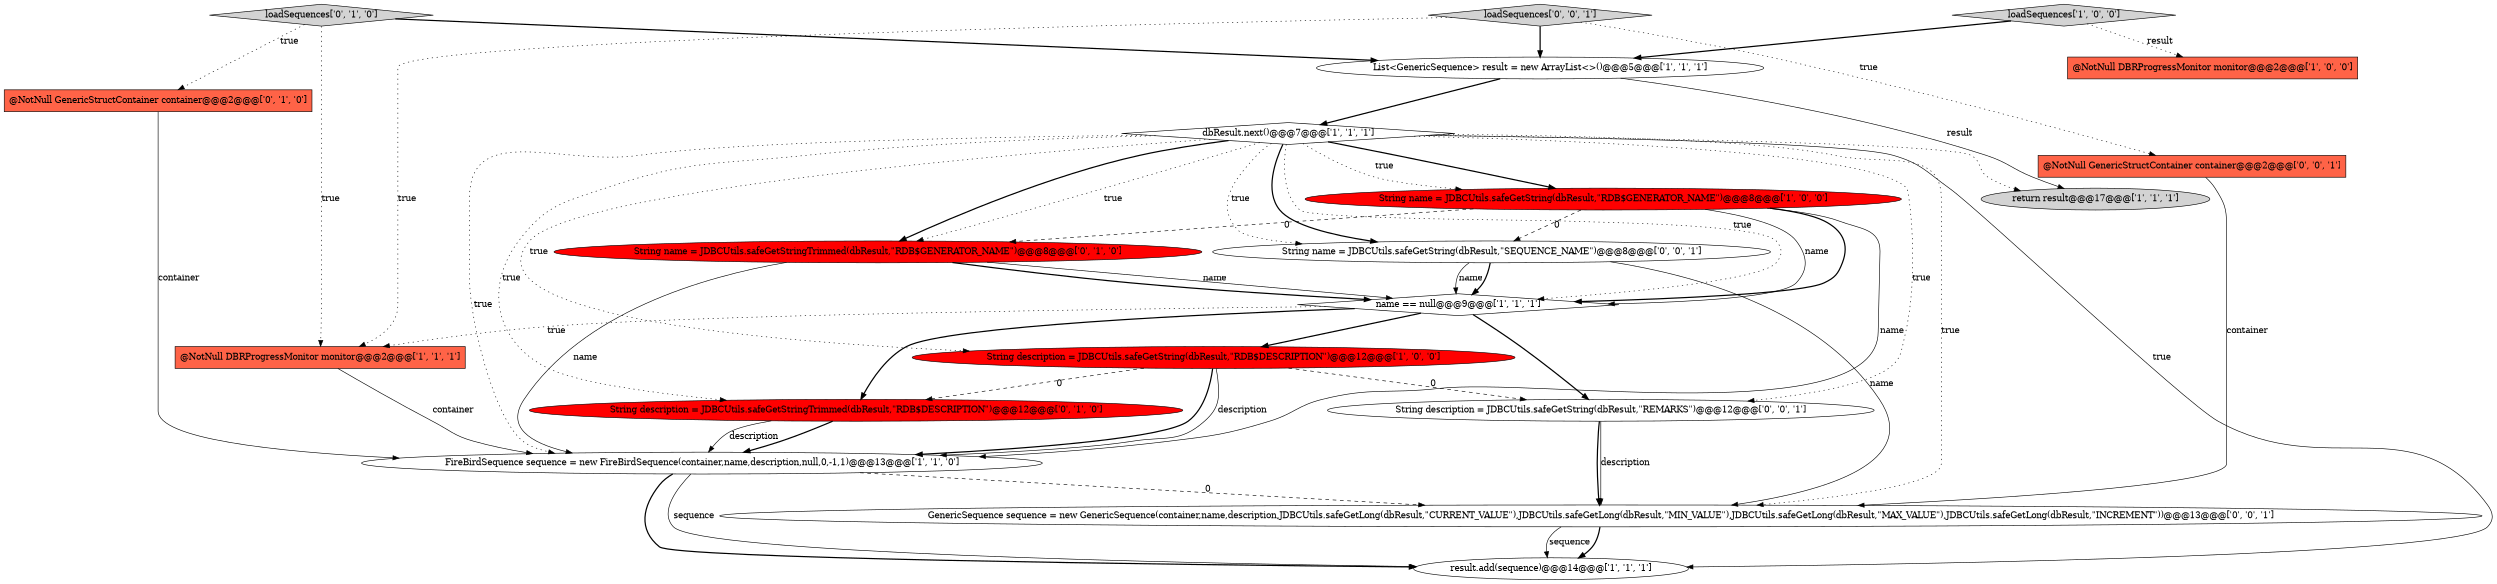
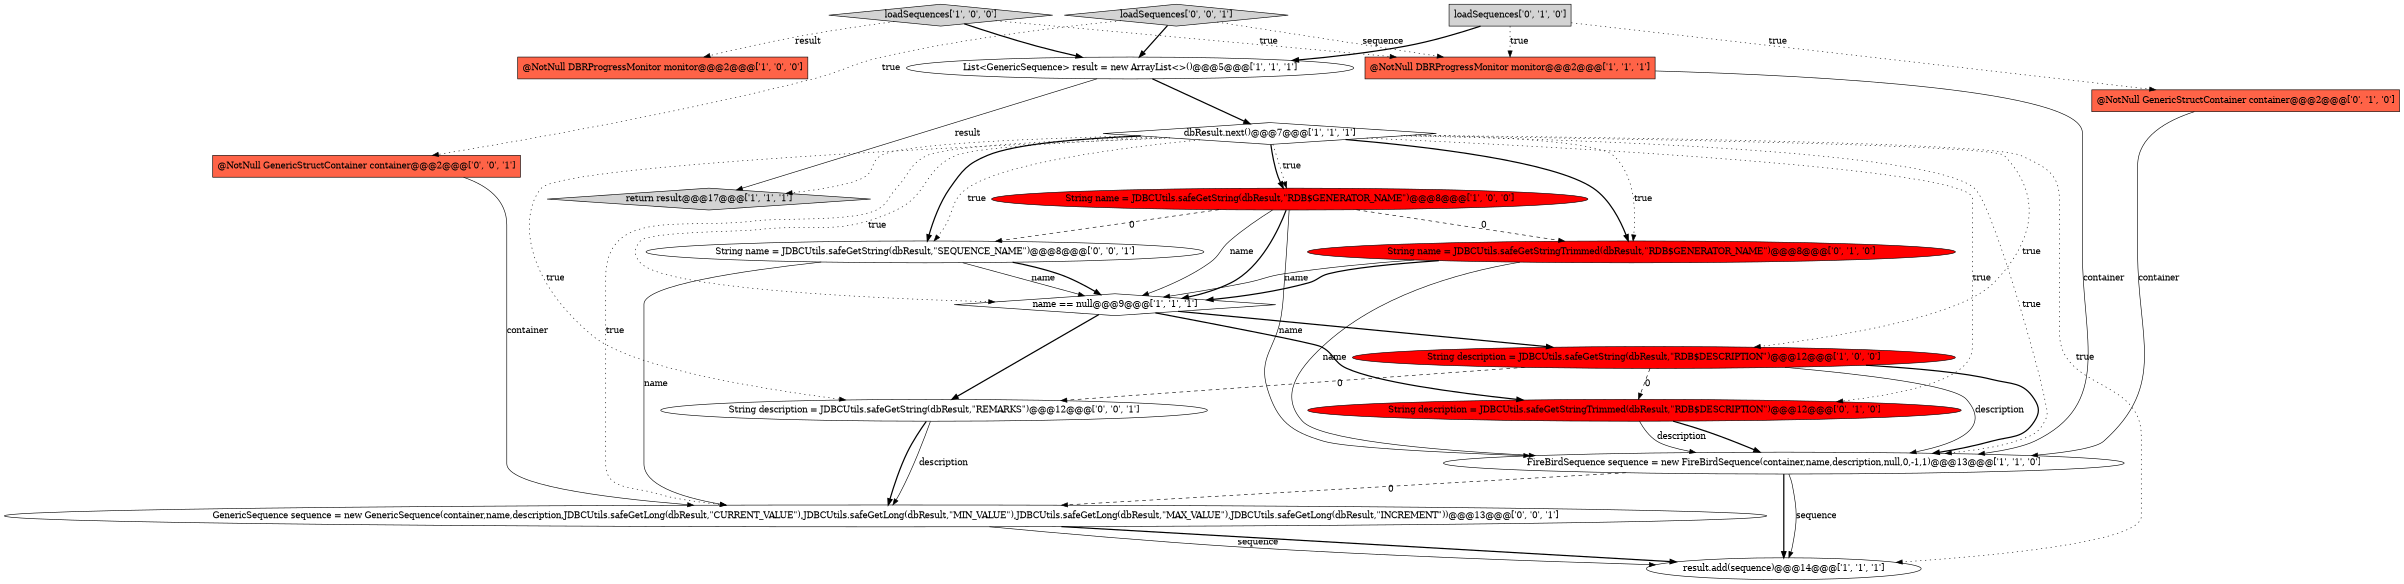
node "loadSequences['0', '1', '0']": shape diamond -> box
edge "loadSequences['0', '0', '1']" -> "@NotNull DBRProgressMonitor monitor@@@2@@@['1', '1', '1']": label "true" -> "sequence"
node "return result@@@17@@@['1', '1', '1']": shape ellipse -> diamond
edge "name == null@@@9@@@['1', '1', '1']" -> "@NotNull DBRProgressMonitor monitor@@@2@@@['1', '1', '1']": now "loadSequences['1', '0', '0']" -> "@NotNull DBRProgressMonitor monitor@@@2@@@['1', '1', '1']"
edge "dbResult.next()@@@7@@@['1', '1', '1']" -> "result.add(sequence)@@@14@@@['1', '1', '1']": style solid -> dotted
